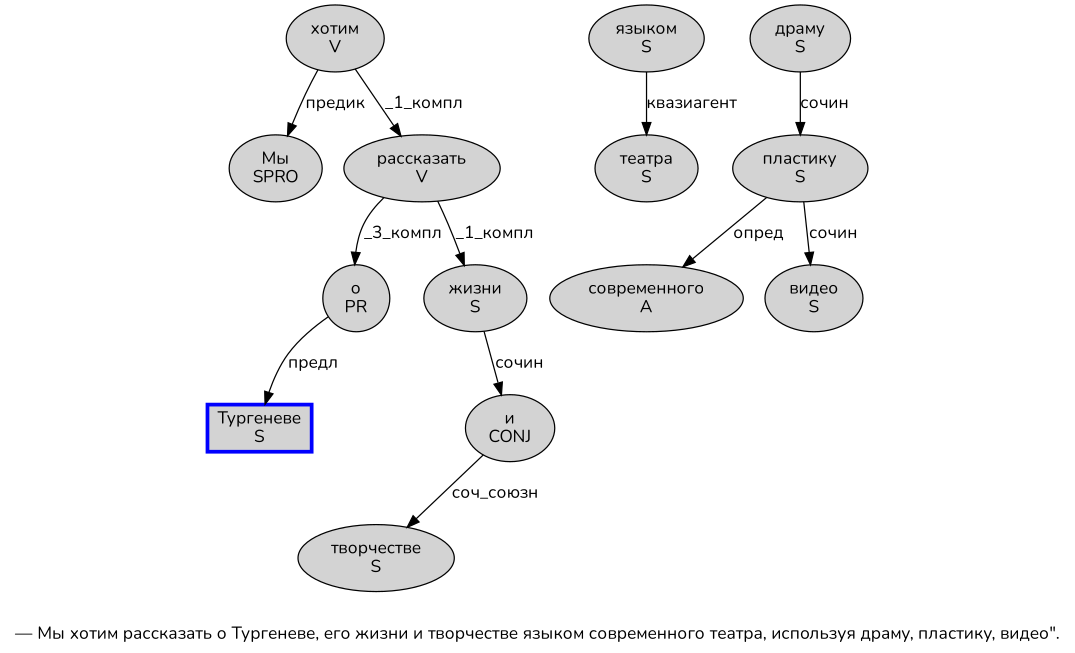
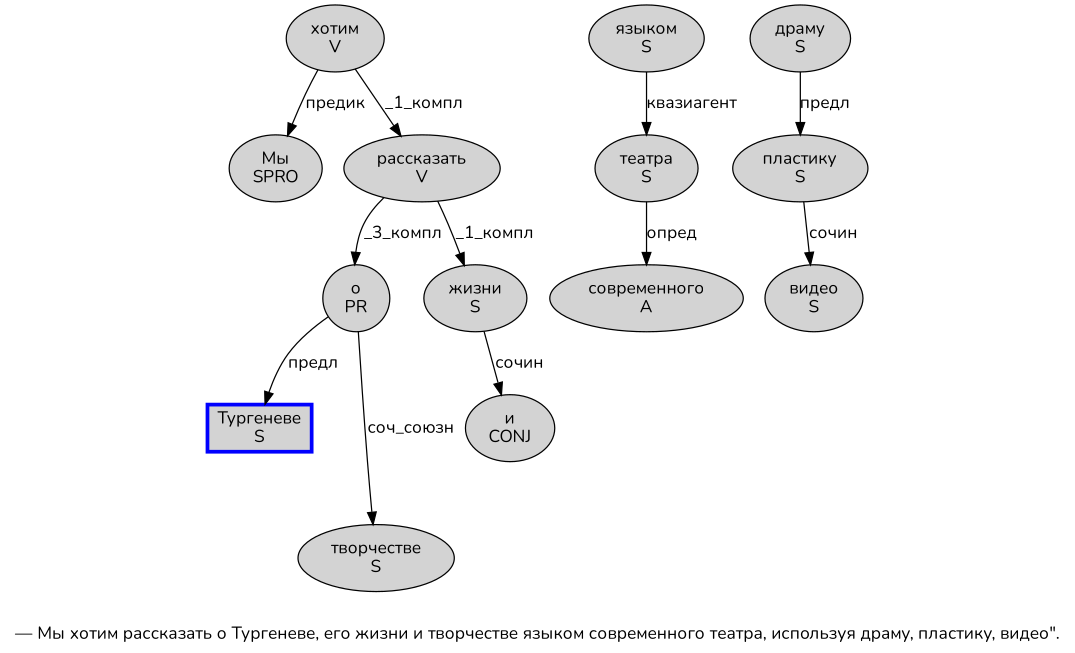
edge "драму S" -> "пластику S": label "сочин" -> "предл"
edge "пластику S" -> "современного A": now "театра S" -> "современного A"
edge "и CONJ" -> "творчестве S": now "о PR" -> "творчестве S"
